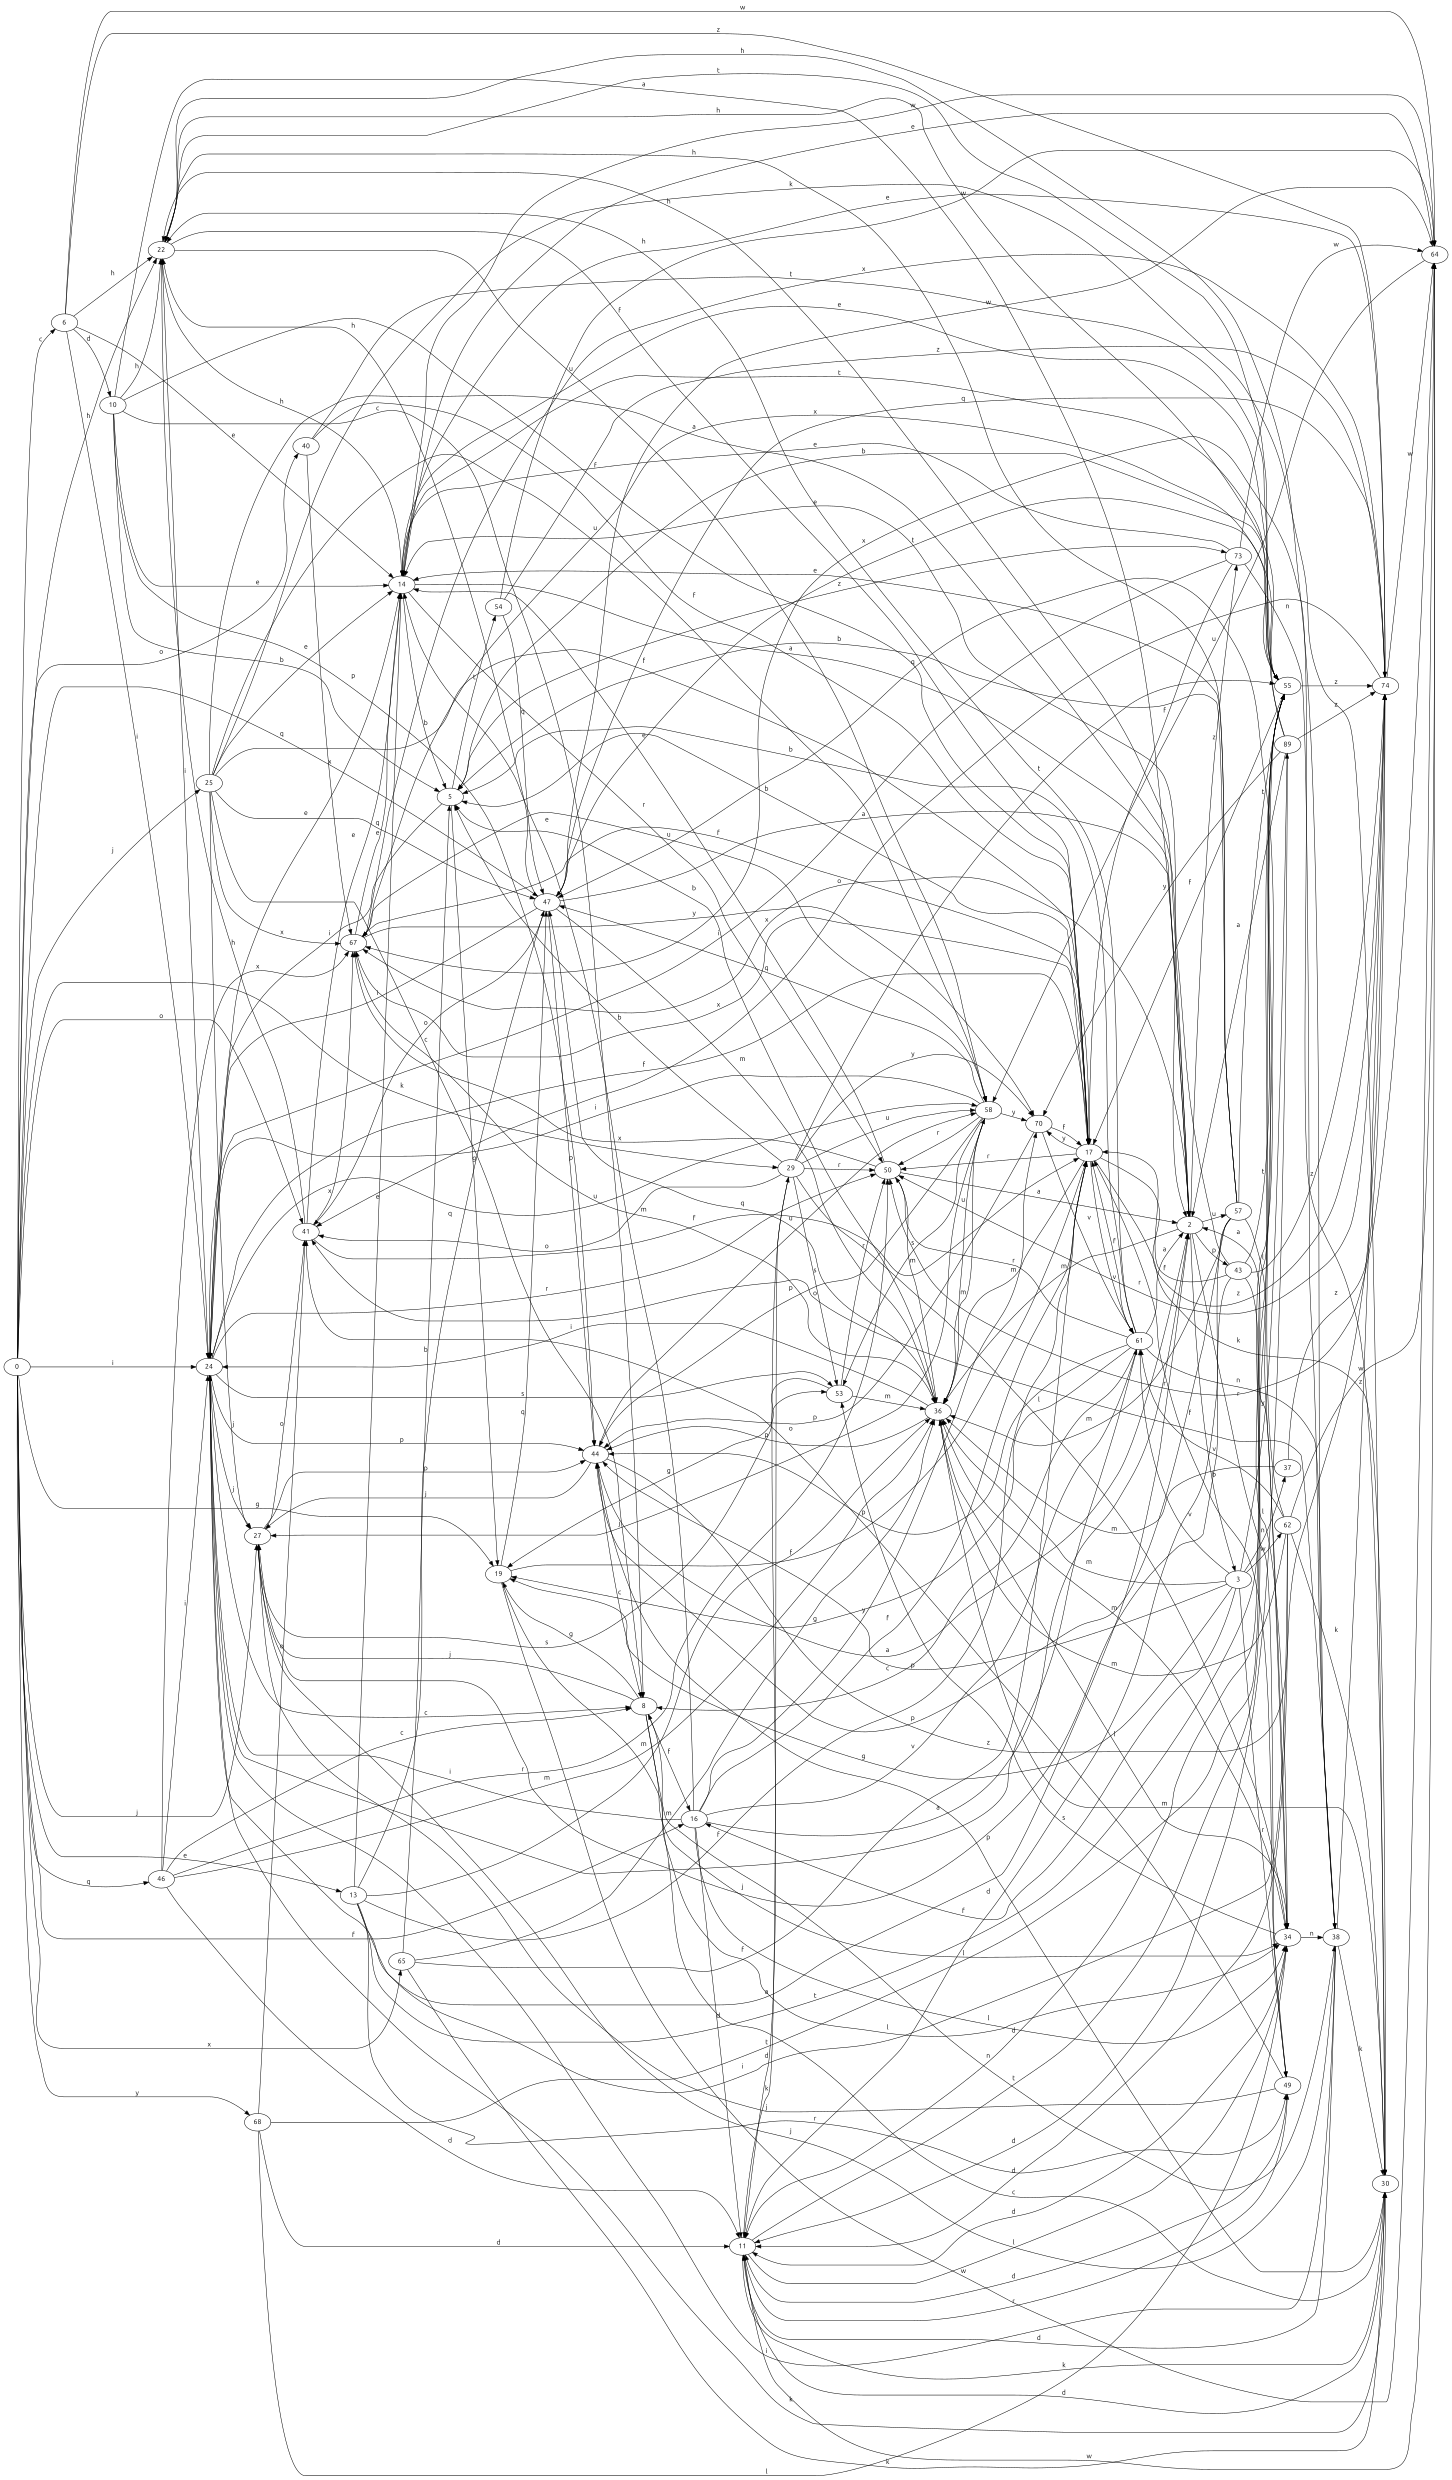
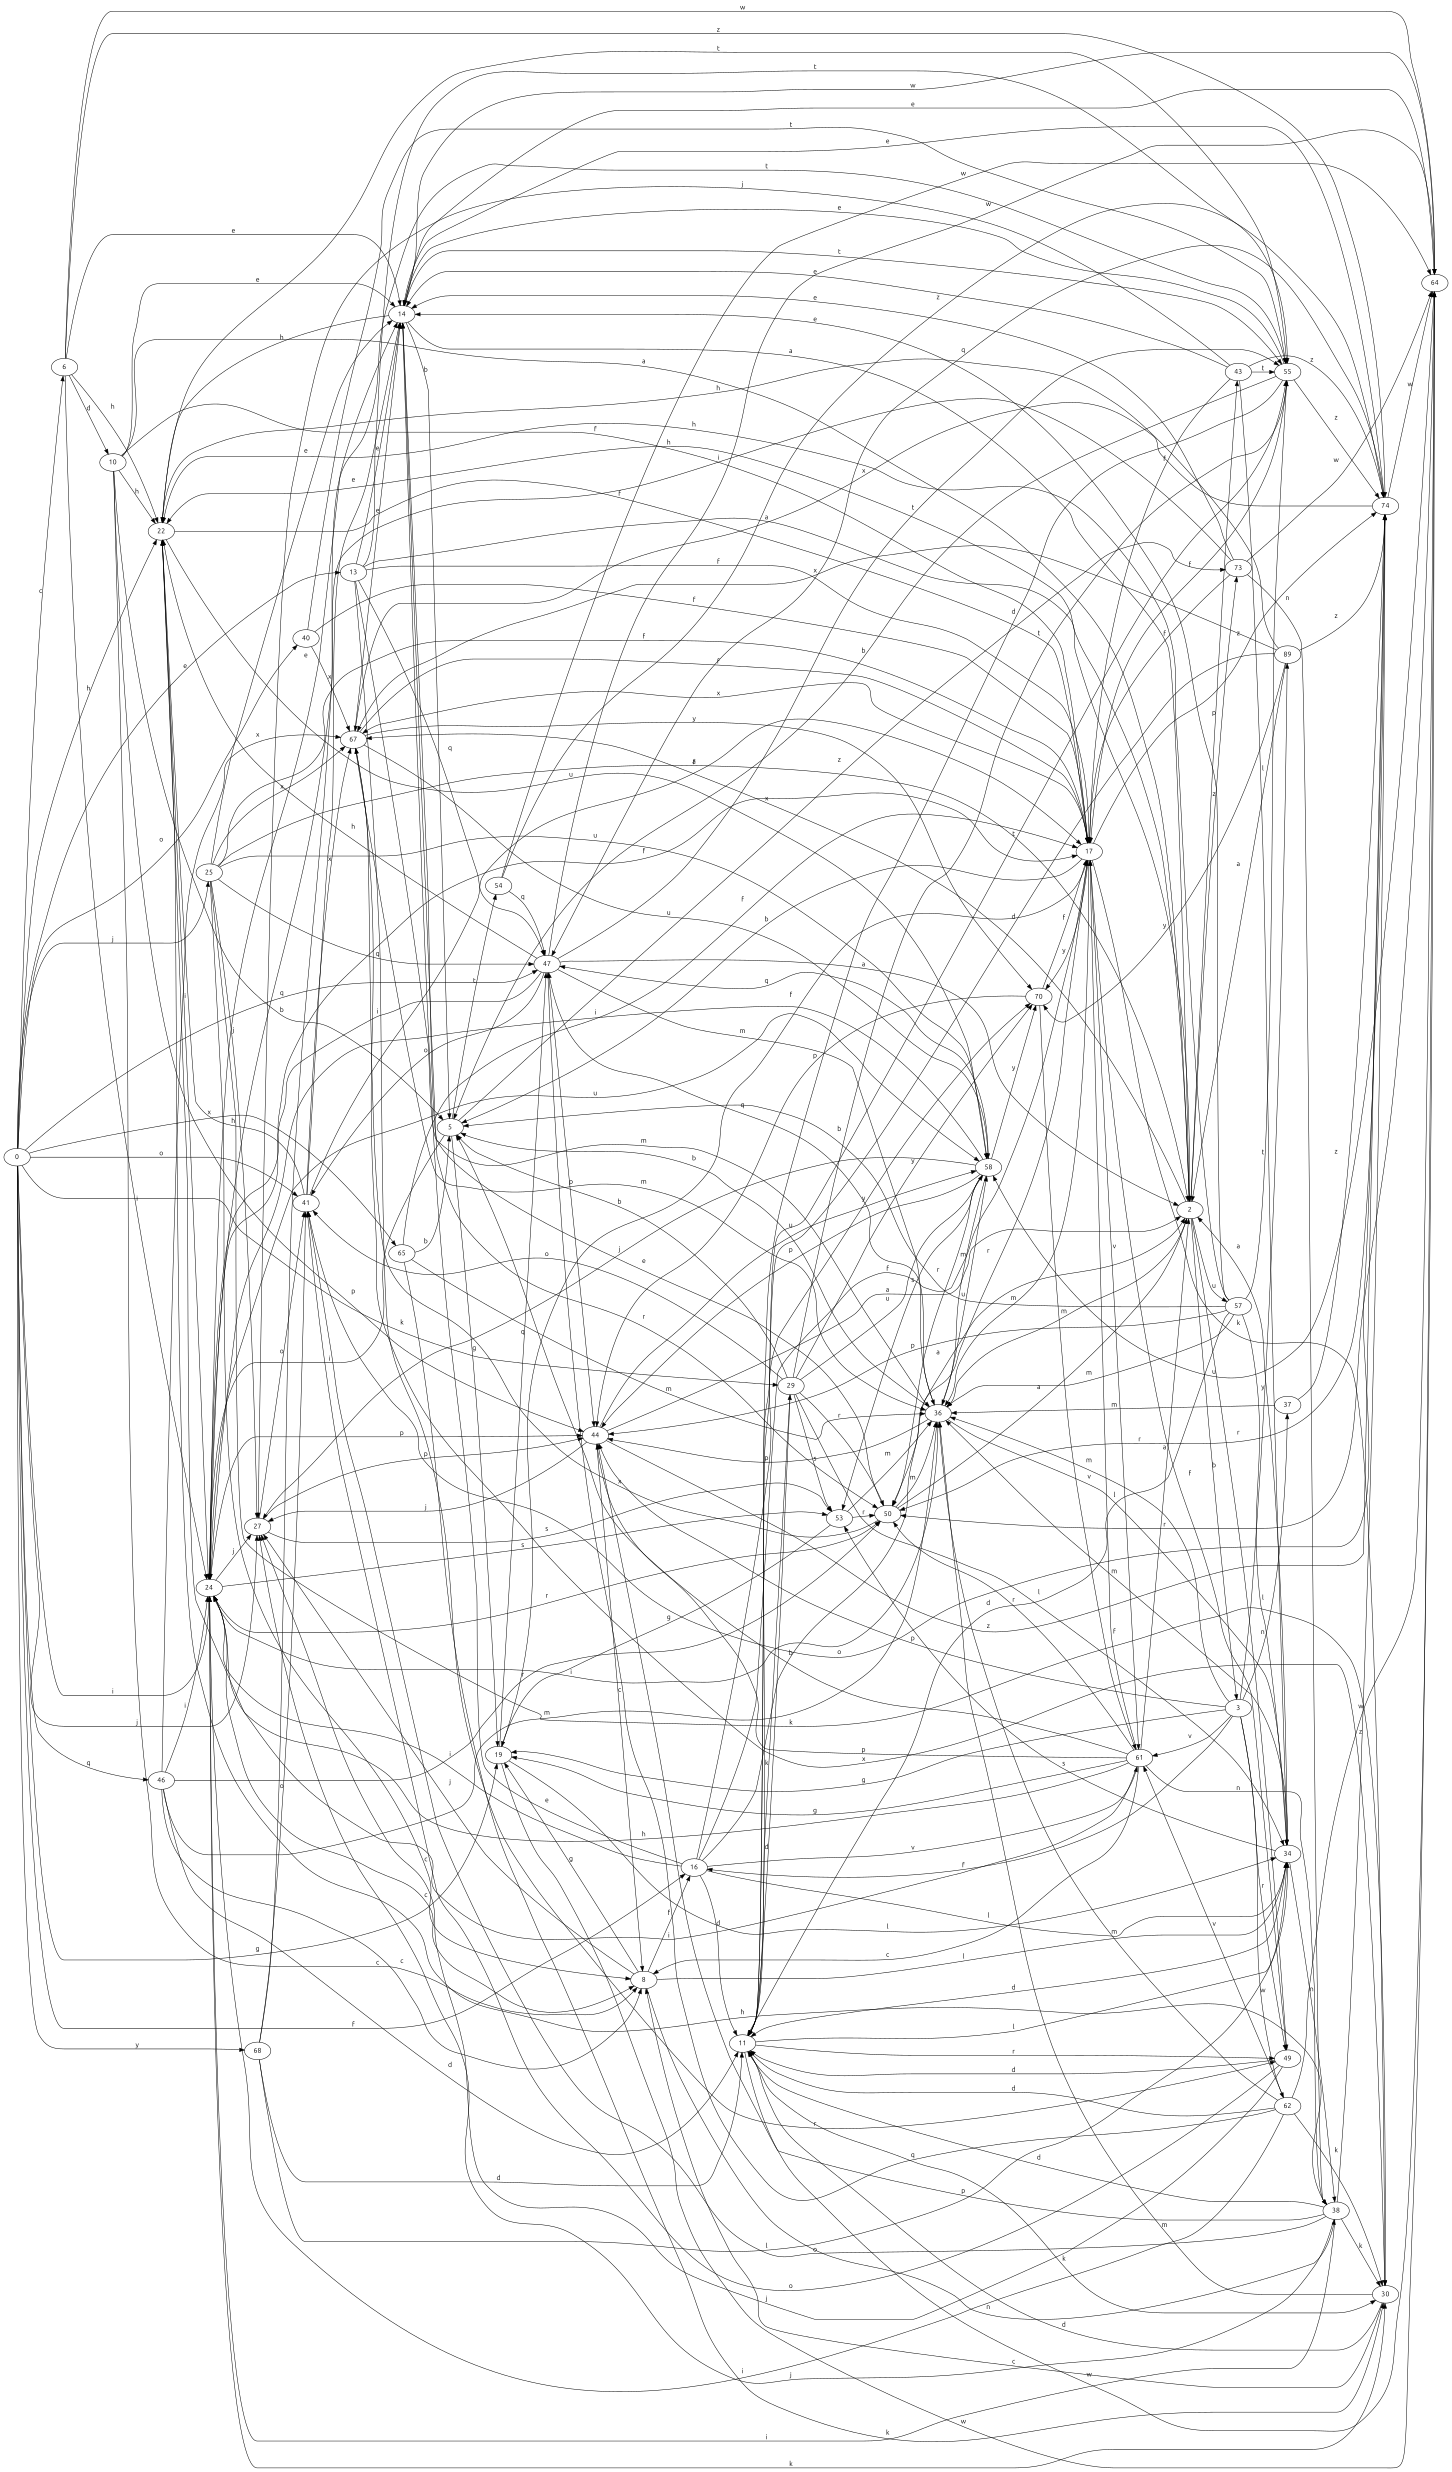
edge "30" -> "44": now "38" -> "44"
